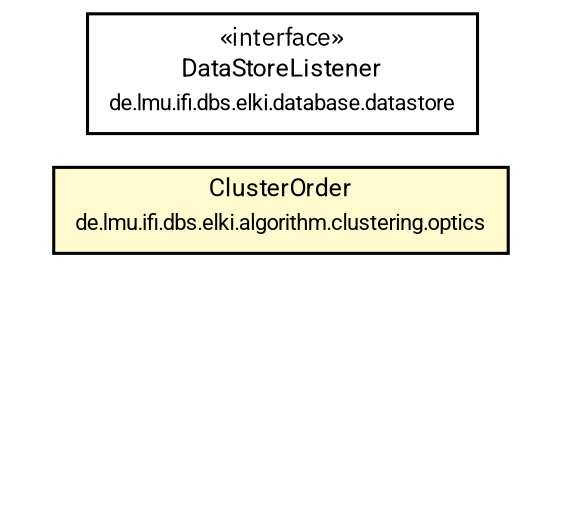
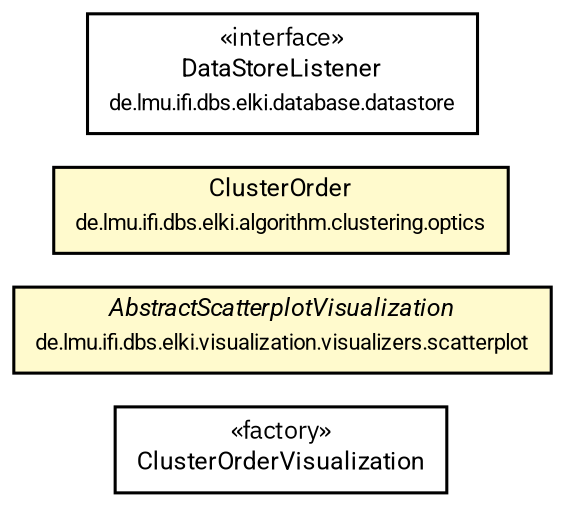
node "AbstractScatterplotVisualization": added
node "ClusterOrderVisualization": added
